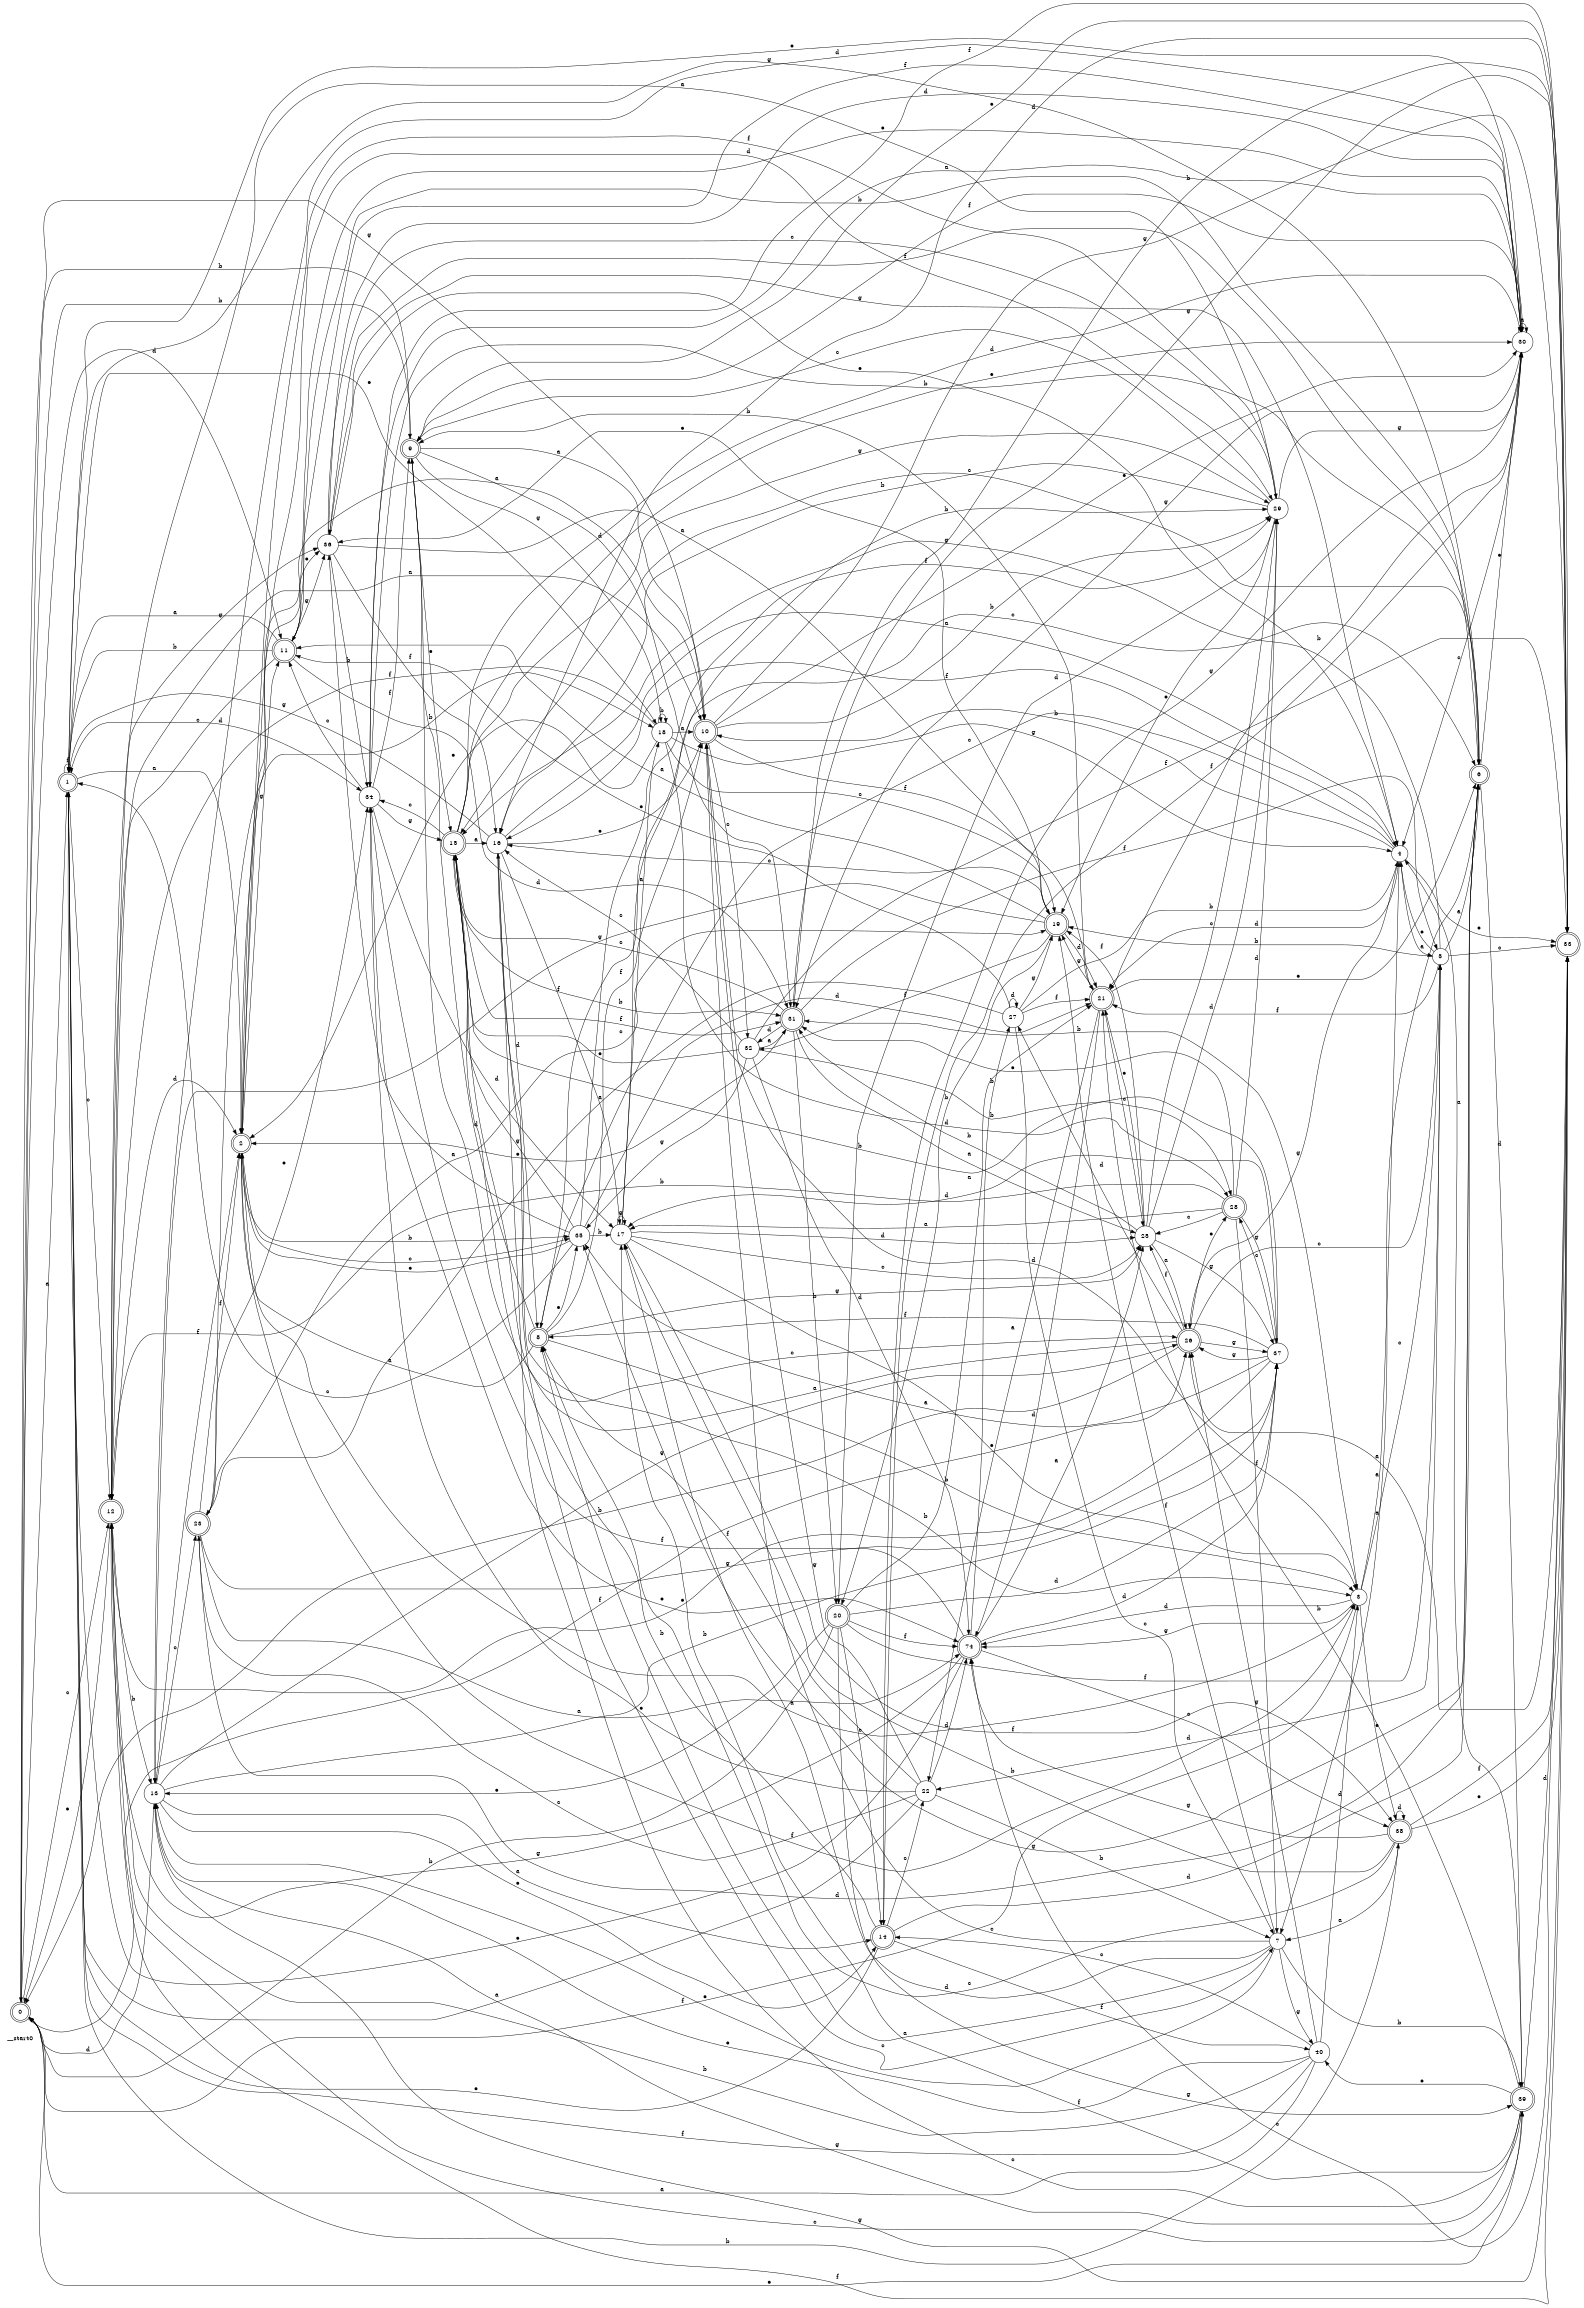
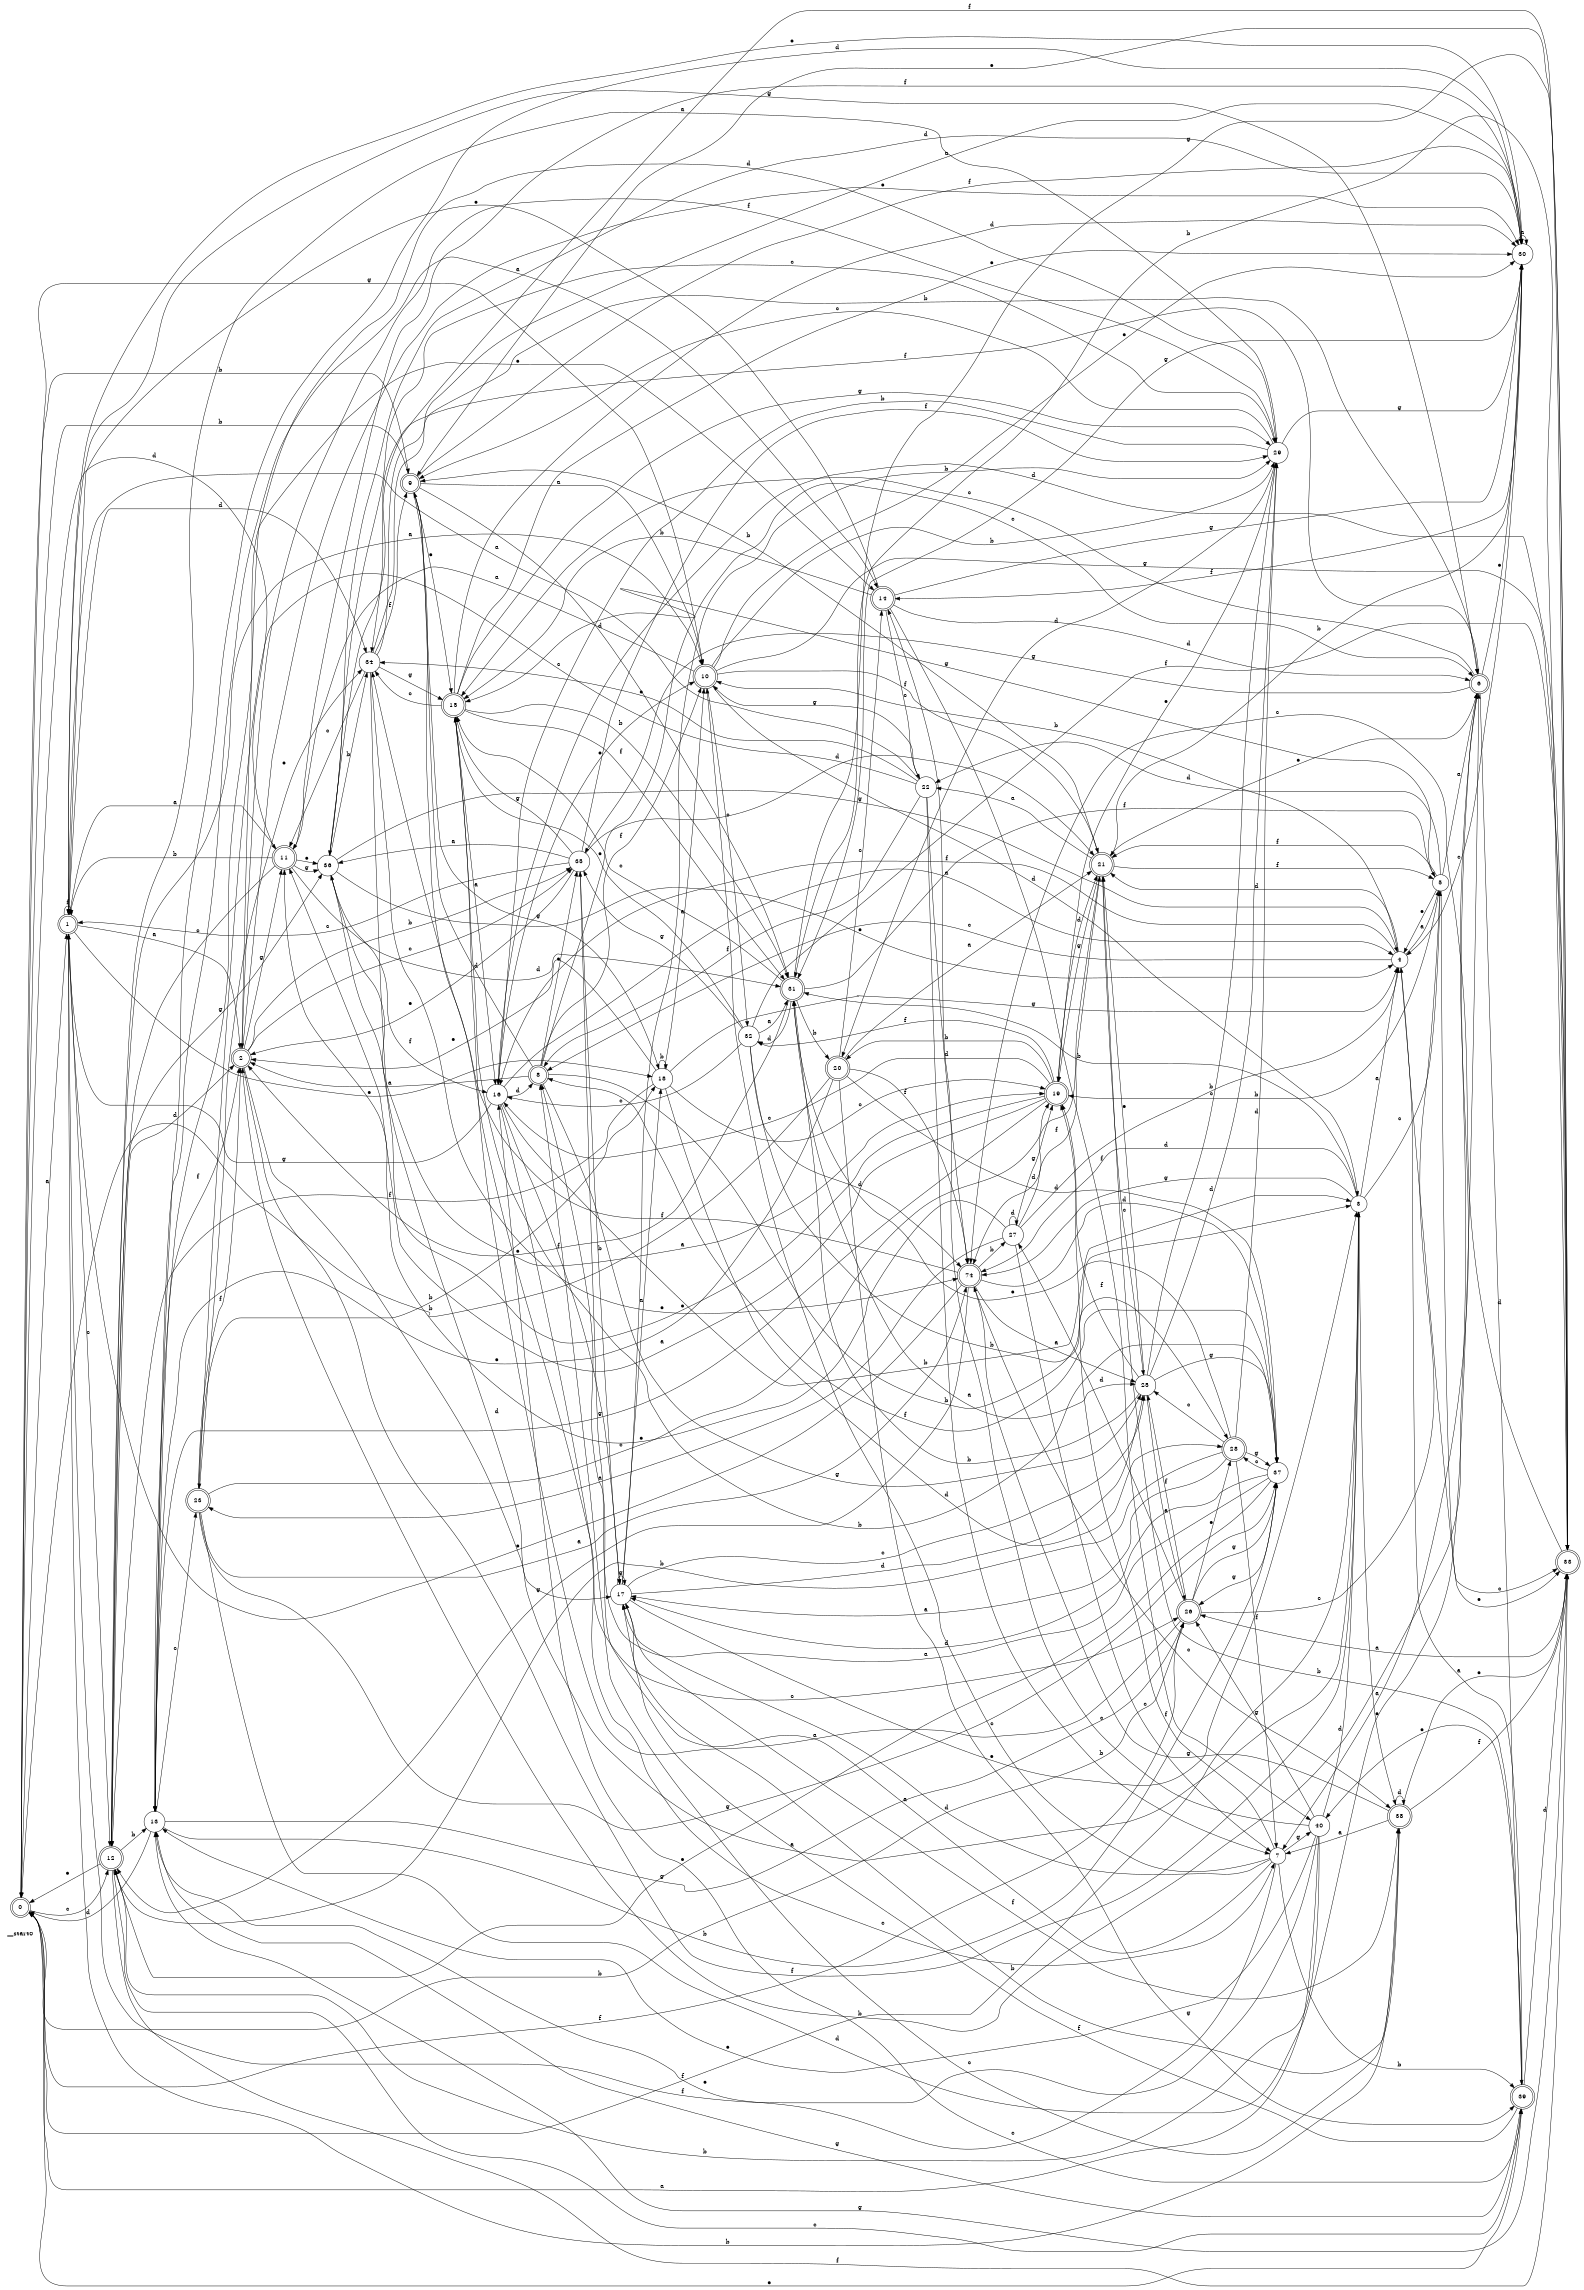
edge "4" -> "26": removed, label "g"
edge "20" -> "5": now "21" -> "5"
